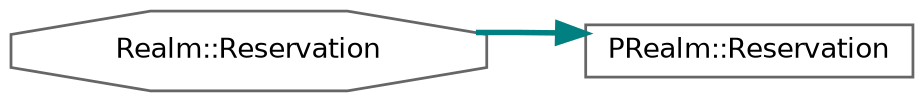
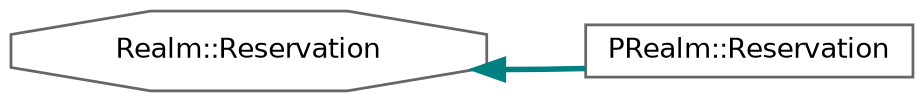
edge "Realm::Reservation" -> "PRealm::Reservation": reversed
